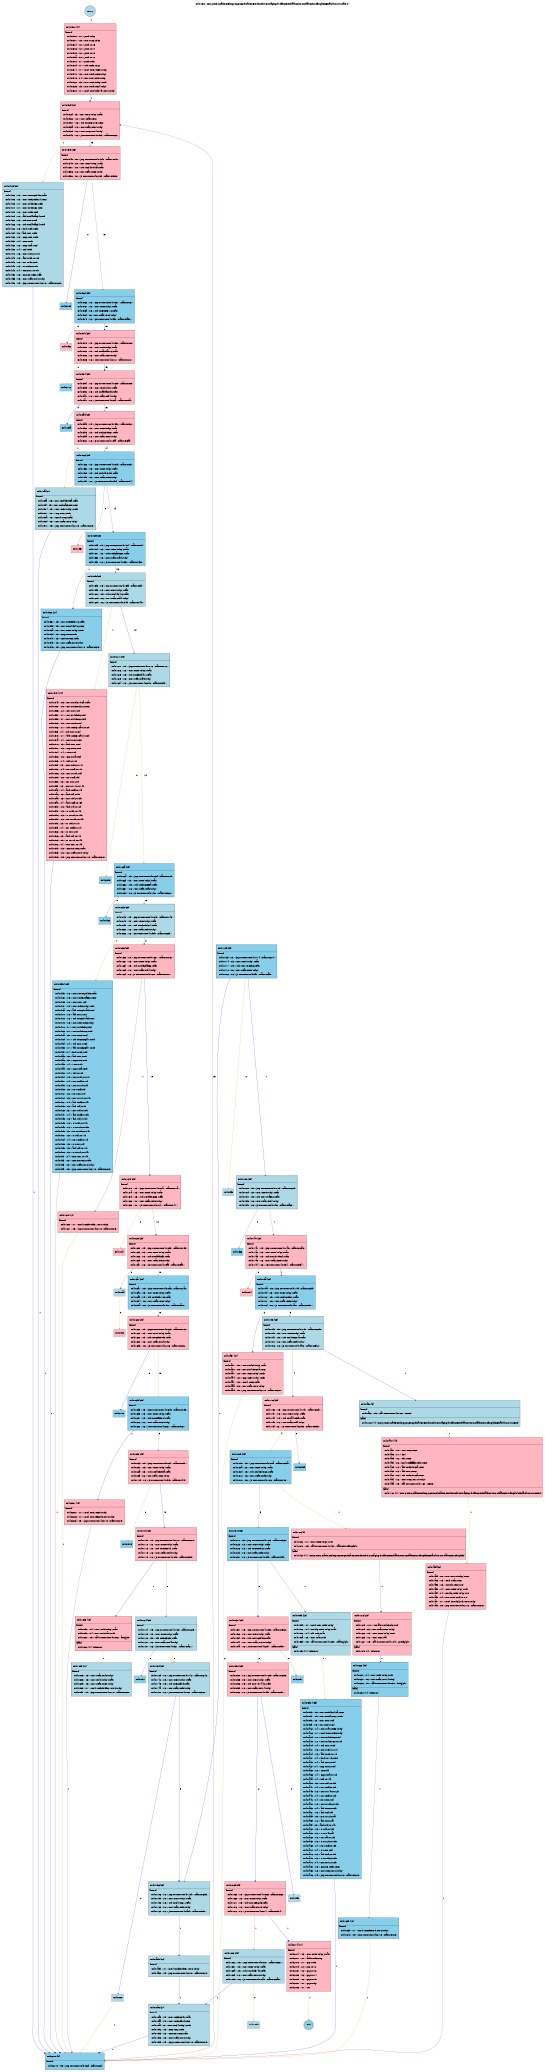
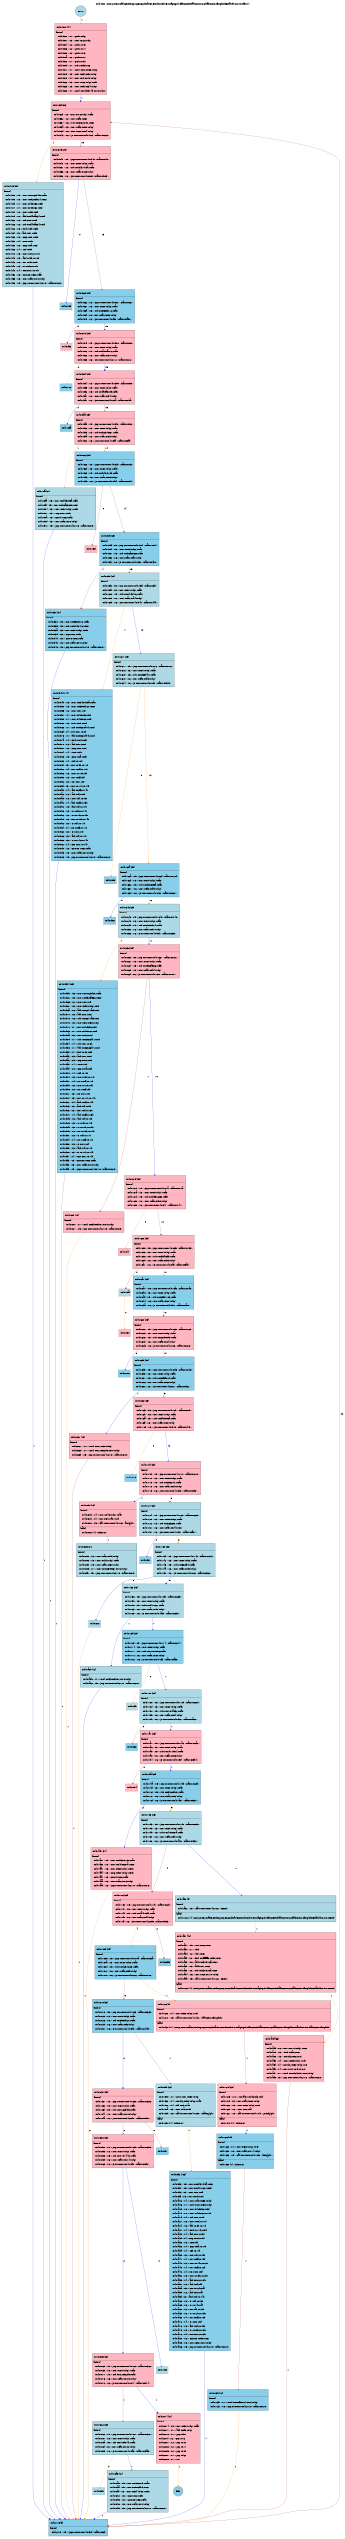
node "0x40194b [144]": fillcolor lightpink -> skyblue
edge "0x40176f [25]" -> "0x401756 [25]": reversed
edge "0x401a8b [12]" -> "0x4018a5 [27]": now "0x401a8b [12]" -> "0x40211e [5]"
